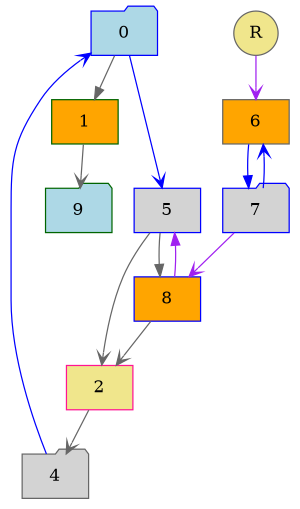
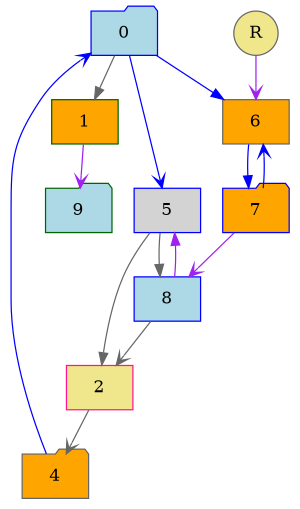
edge "0" -> "6": added
edge "1" -> "9": color gray40 -> purple
node "7": fillcolor lightgrey -> orange
edge "5" -> "2": arrowhead vee -> normal
node "8": fillcolor orange -> lightblue
node "4": fillcolor lightgrey -> orange
